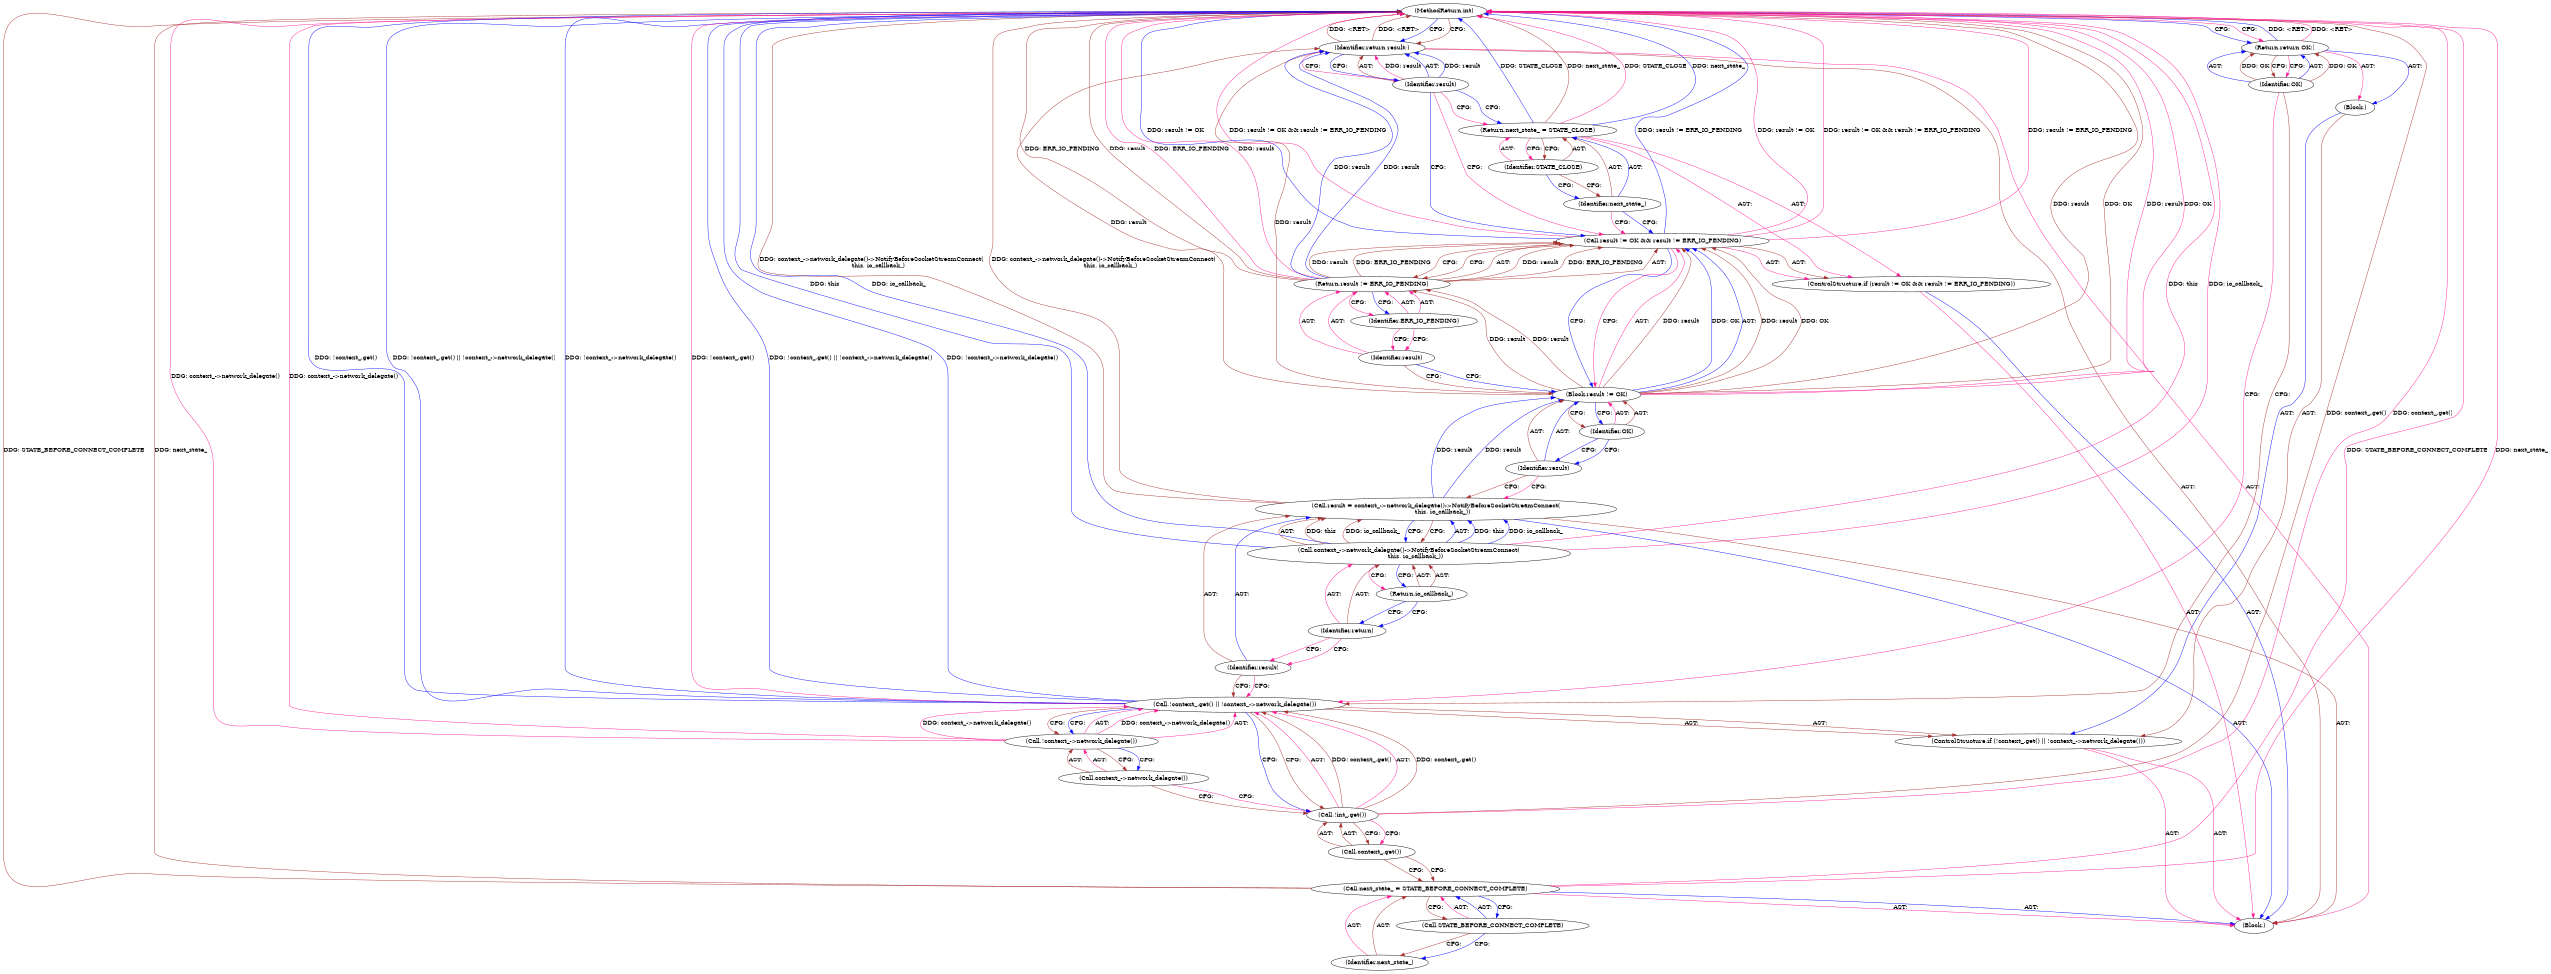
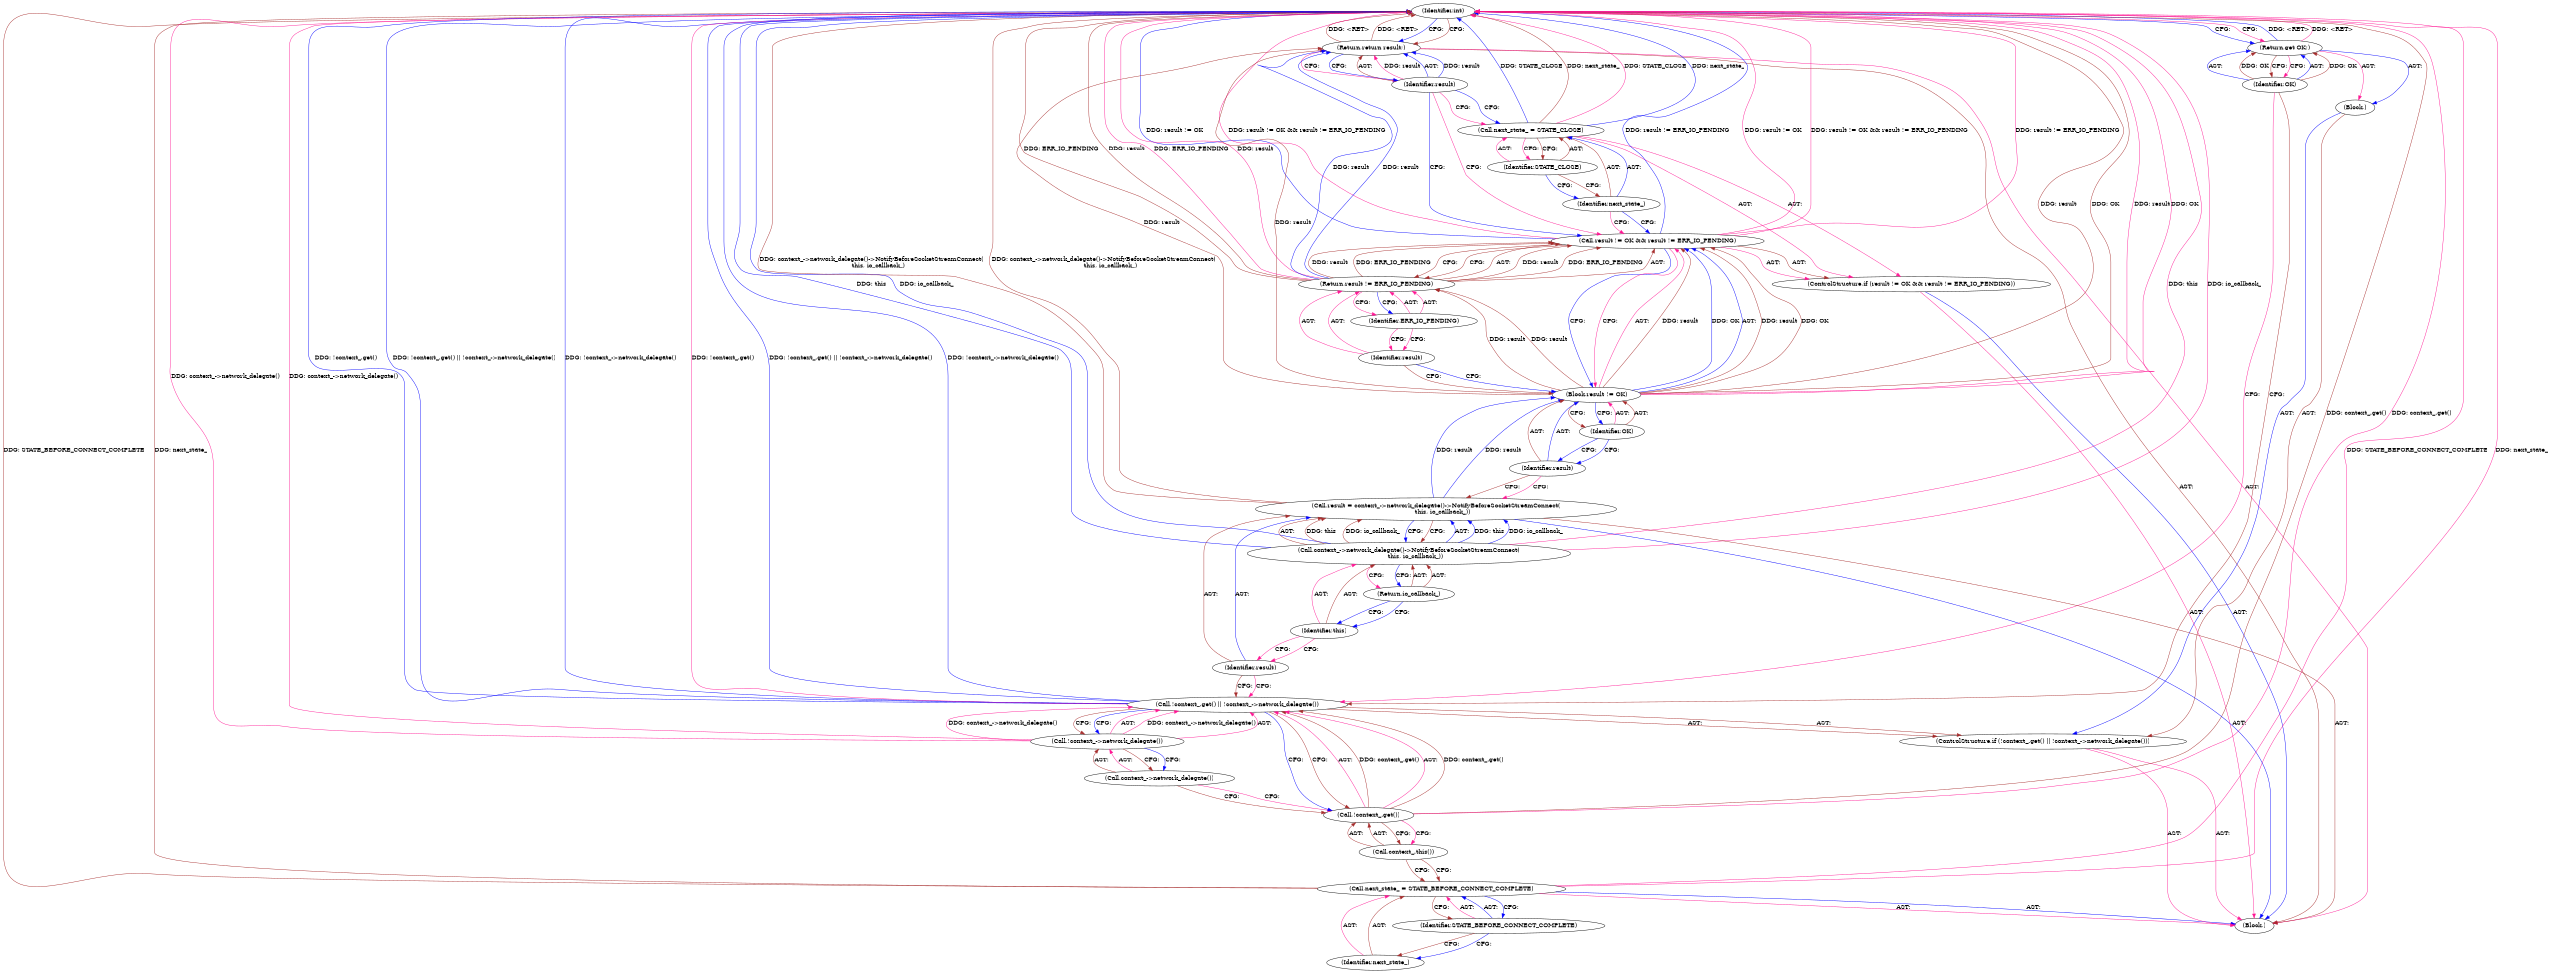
node "(MethodReturn,int)": label "(MethodReturn,int)" -> "(Identifier,int)"
node "(Identifier,return result;)": label "(Identifier,return result;)" -> "(Return,return result;)"
node "(Return,return OK;)": label "(Return,return OK;)" -> "(Return,get OK;)"
node "(Return,next_state_ = STATE_CLOSE)": label "(Return,next_state_ = STATE_CLOSE)" -> "(Call,next_state_ = STATE_CLOSE)"
node "(Identifier,return)": label "(Identifier,return)" -> "(Identifier,this)"
node "(Call,!int_.get())": label "(Call,!int_.get())" -> "(Call,!context_.get())"
node "(Call,context_.get())": label "(Call,context_.get())" -> "(Call,context_.this())"
node "(Call,STATE_BEFORE_CONNECT_COMPLETE)": label "(Call,STATE_BEFORE_CONNECT_COMPLETE)" -> "(Identifier,STATE_BEFORE_CONNECT_COMPLETE)"
